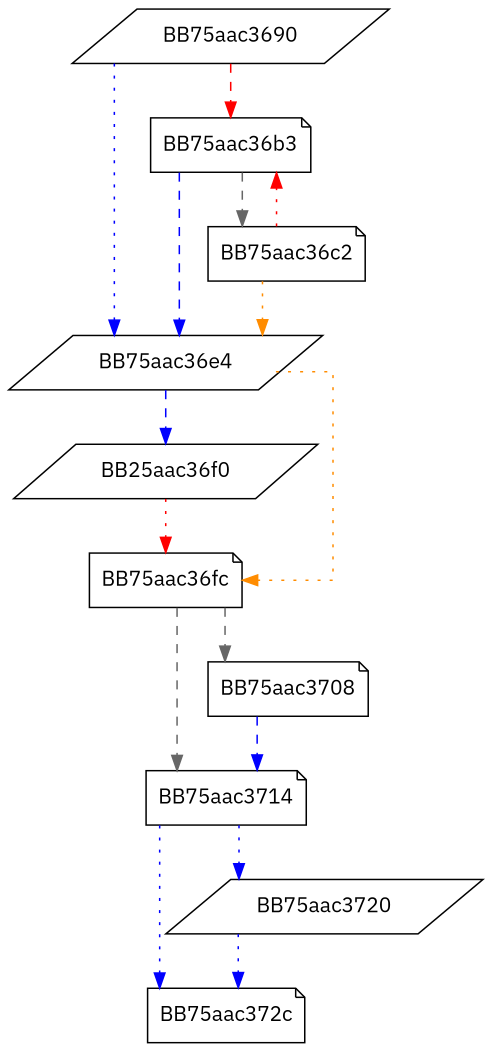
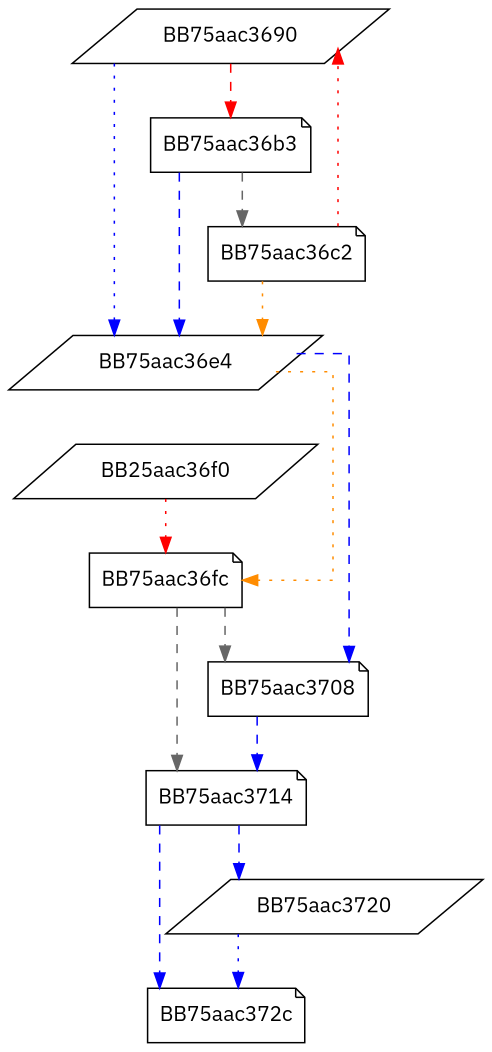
edge "BB75aac36c2" -> "BB75aac36b3": now "BB75aac36c2" -> "BB75aac3690"
edge "BB75aac36e4" -> "BB25aac36f0": now "BB75aac36e4" -> "BB75aac3708"
edge "BB75aac3714" -> "BB75aac3720": style dotted -> dashed
edge "BB75aac3714" -> "BB75aac372c": style dotted -> dashed
